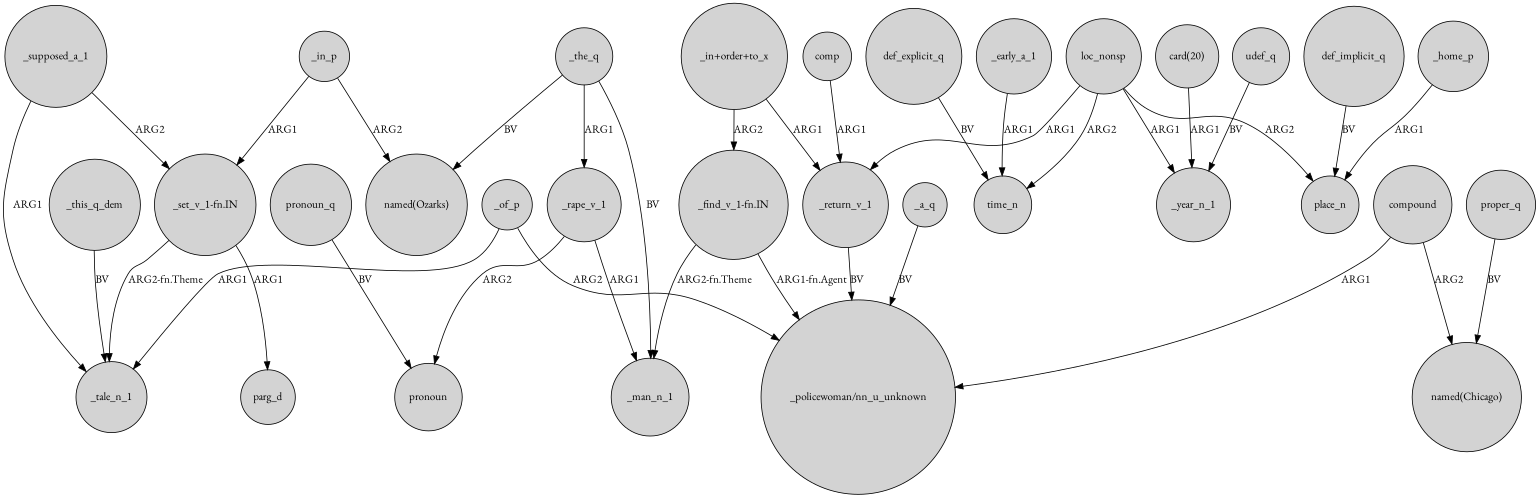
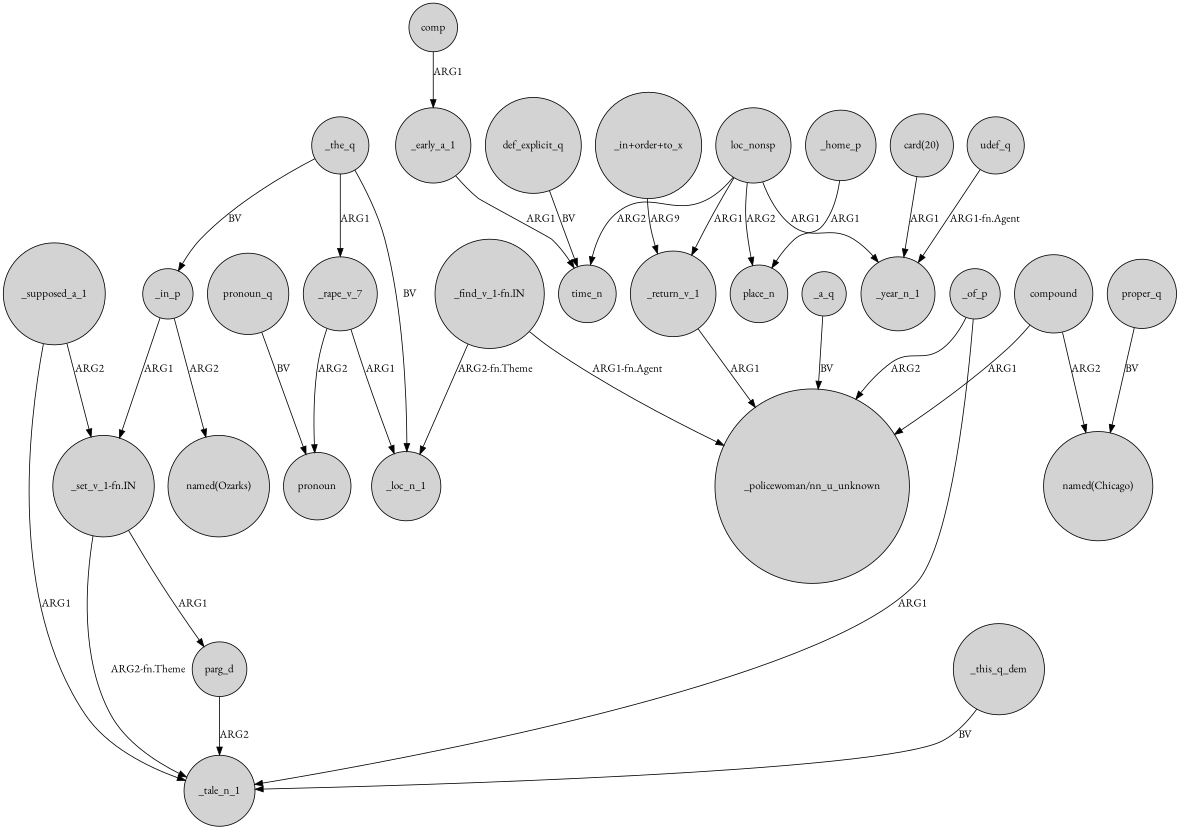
node "def_implicit_q": removed
edge "comp" -> "_return_v_1": now "comp" -> "_early_a_1"
edge "_the_q" -> "named(Ozarks)": now "_the_q" -> "_in_p"
edge "_in+order+to_x" -> "_find_v_1-fn.IN": removed, label "ARG2"
edge "_in+order+to_x" -> "_return_v_1": label "ARG1" -> "ARG9"
edge "udef_q" -> "_year_n_1": label "BV" -> "ARG1-fn.Agent"
node "_rape_v_1": label "_rape_v_1" -> "_rape_v_7"
edge "_return_v_1" -> "_policewoman/nn_u_unknown": label "BV" -> "ARG1"
node "_man_n_1": label "_man_n_1" -> "_loc_n_1"
edge "parg_d" -> "_tale_n_1": added, label "ARG2"
